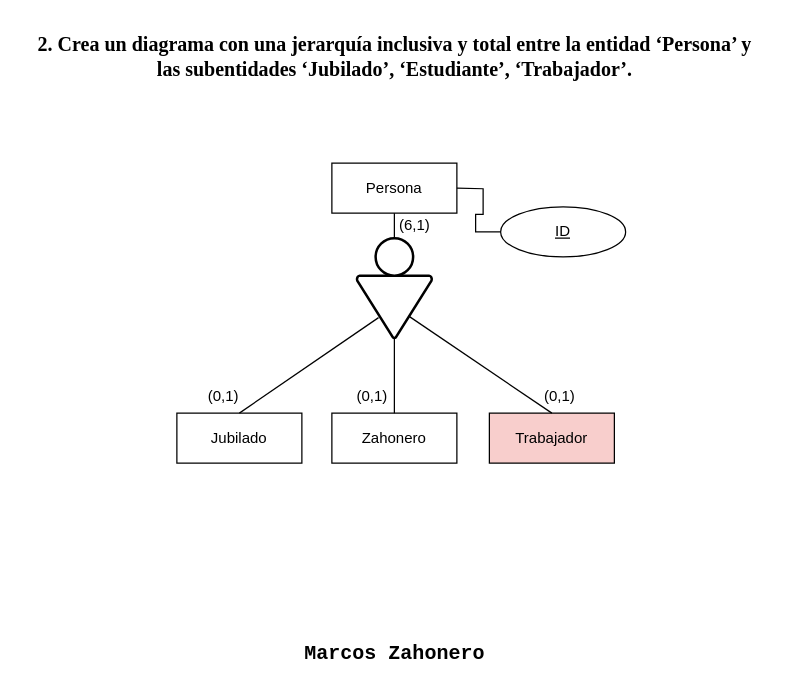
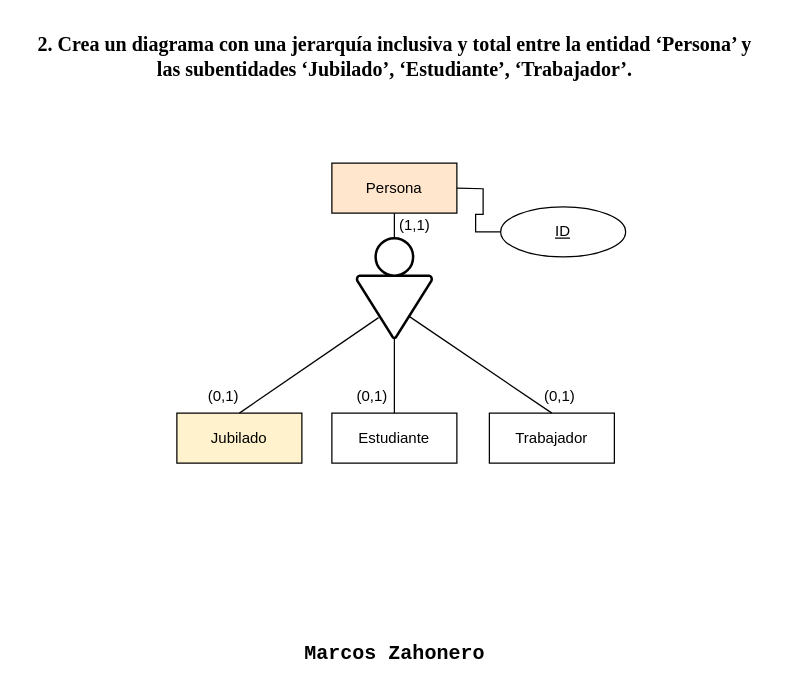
node "Persona": fillcolor #ffffff -> #ffe6cc
node "(6,1)": label "(6,1)" -> "(1,1)"
node "Jubilado": fillcolor #ffffff -> #fff2cc
node "Zahonero": label "Zahonero" -> "Estudiante"
node "Trabajador": fillcolor #f8cecc -> #ffffff
